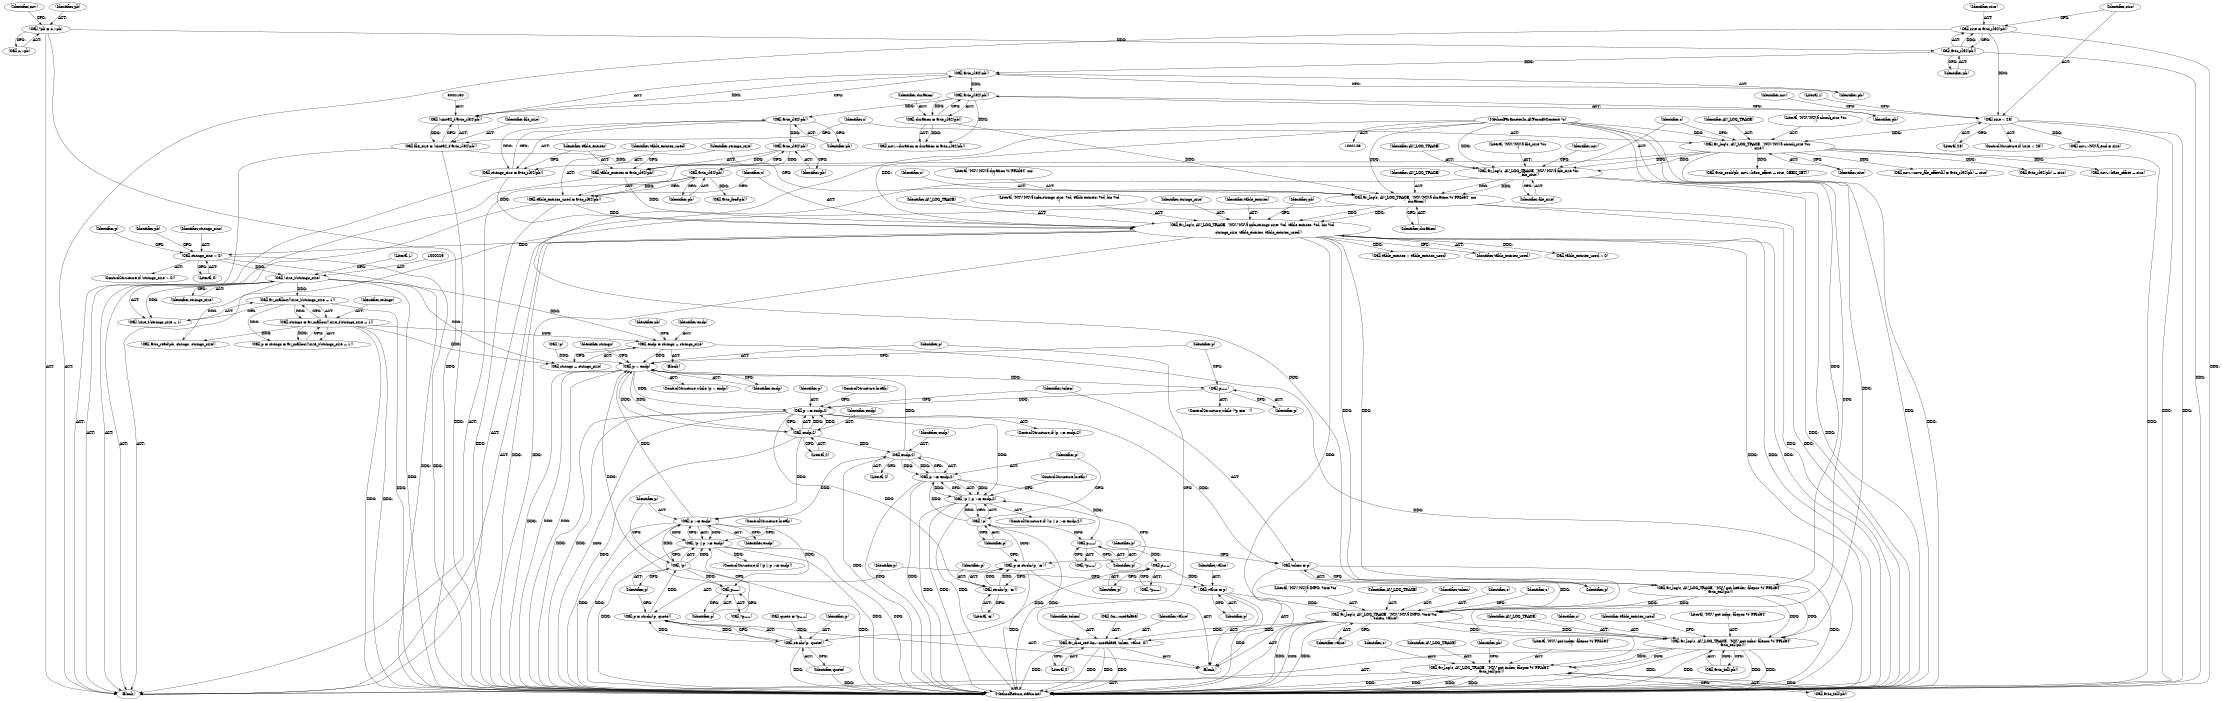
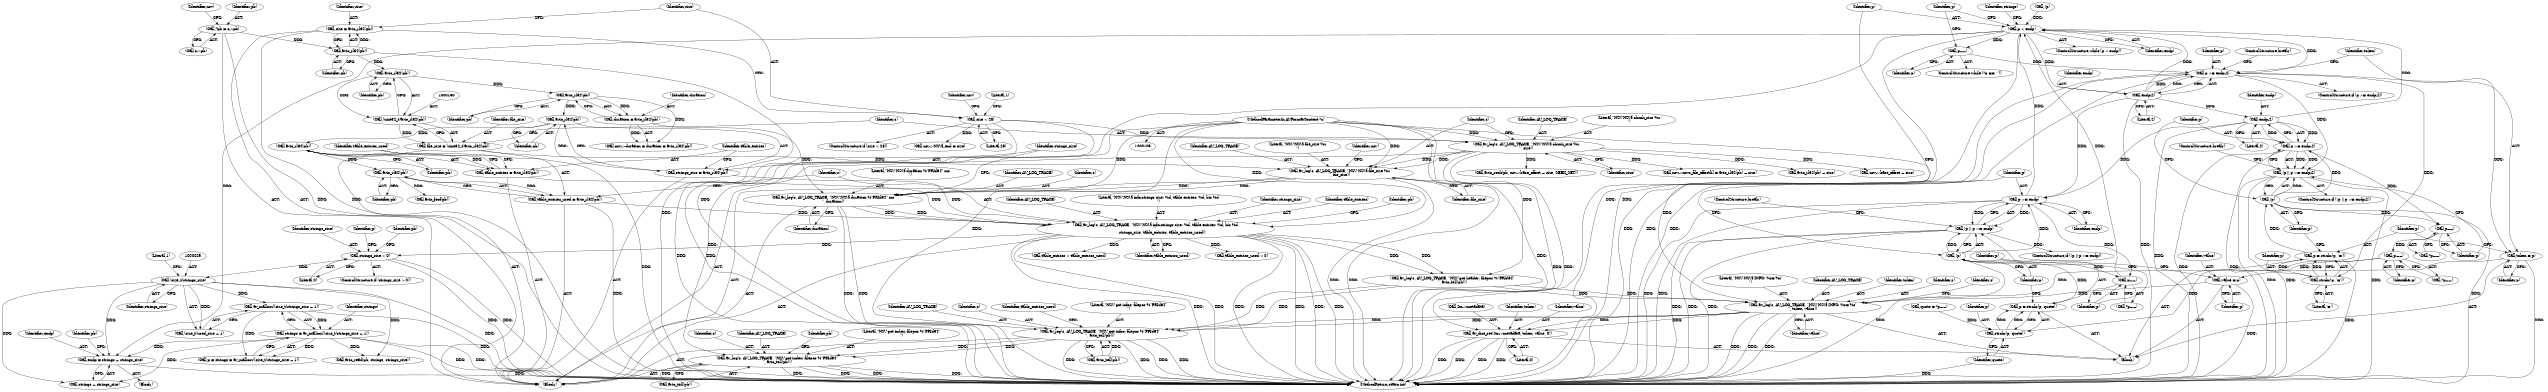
edge "(Call,size = avio_rl32(pb))" -> "(Call,size < 28)": label "DDG: " -> "CFG: "
node "3000150": label "3000150" -> "1000150"
node "(Call,(size_t)strings_size + 1)": label "(Call,(size_t)strings_size + 1)" -> "(Call,(size_t)used_size + 1)"
edge "(Call,endp = strings + strings_size)" -> "(Call,p < endp)": reversed
edge "(Call,strchr(p, quote))" -> "(MethodReturn,static int)": removed, label "DDG:"
